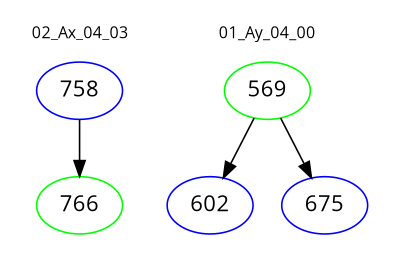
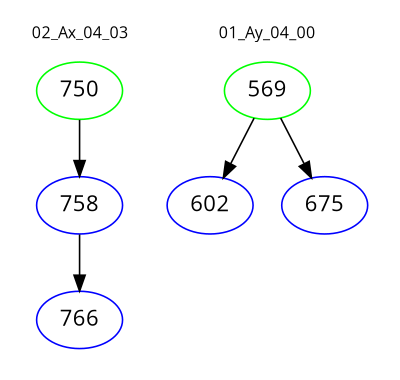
node "750": added
node "766": color green -> blue
